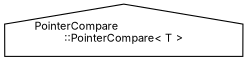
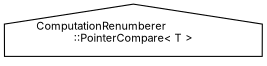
node "PointerCompare ::PointerCompare< T >": label "PointerCompare ::PointerCompare< T >" -> "ComputationRenumberer ::PointerCompare< T >"
